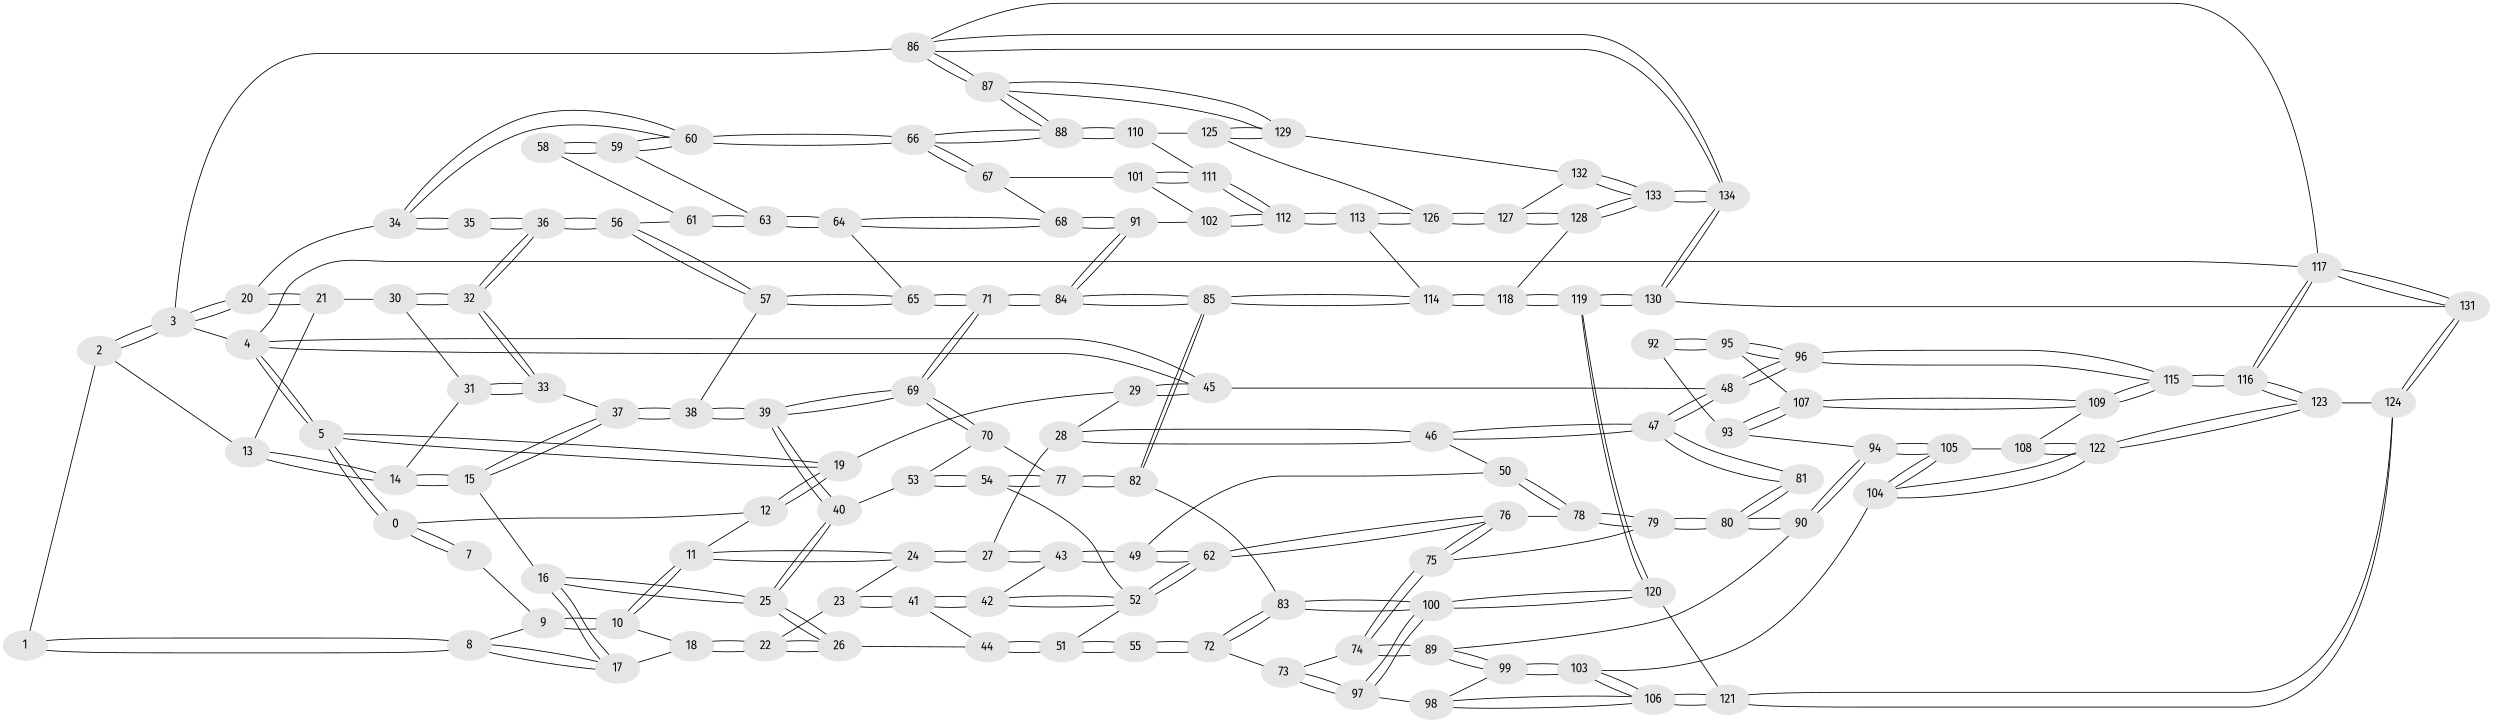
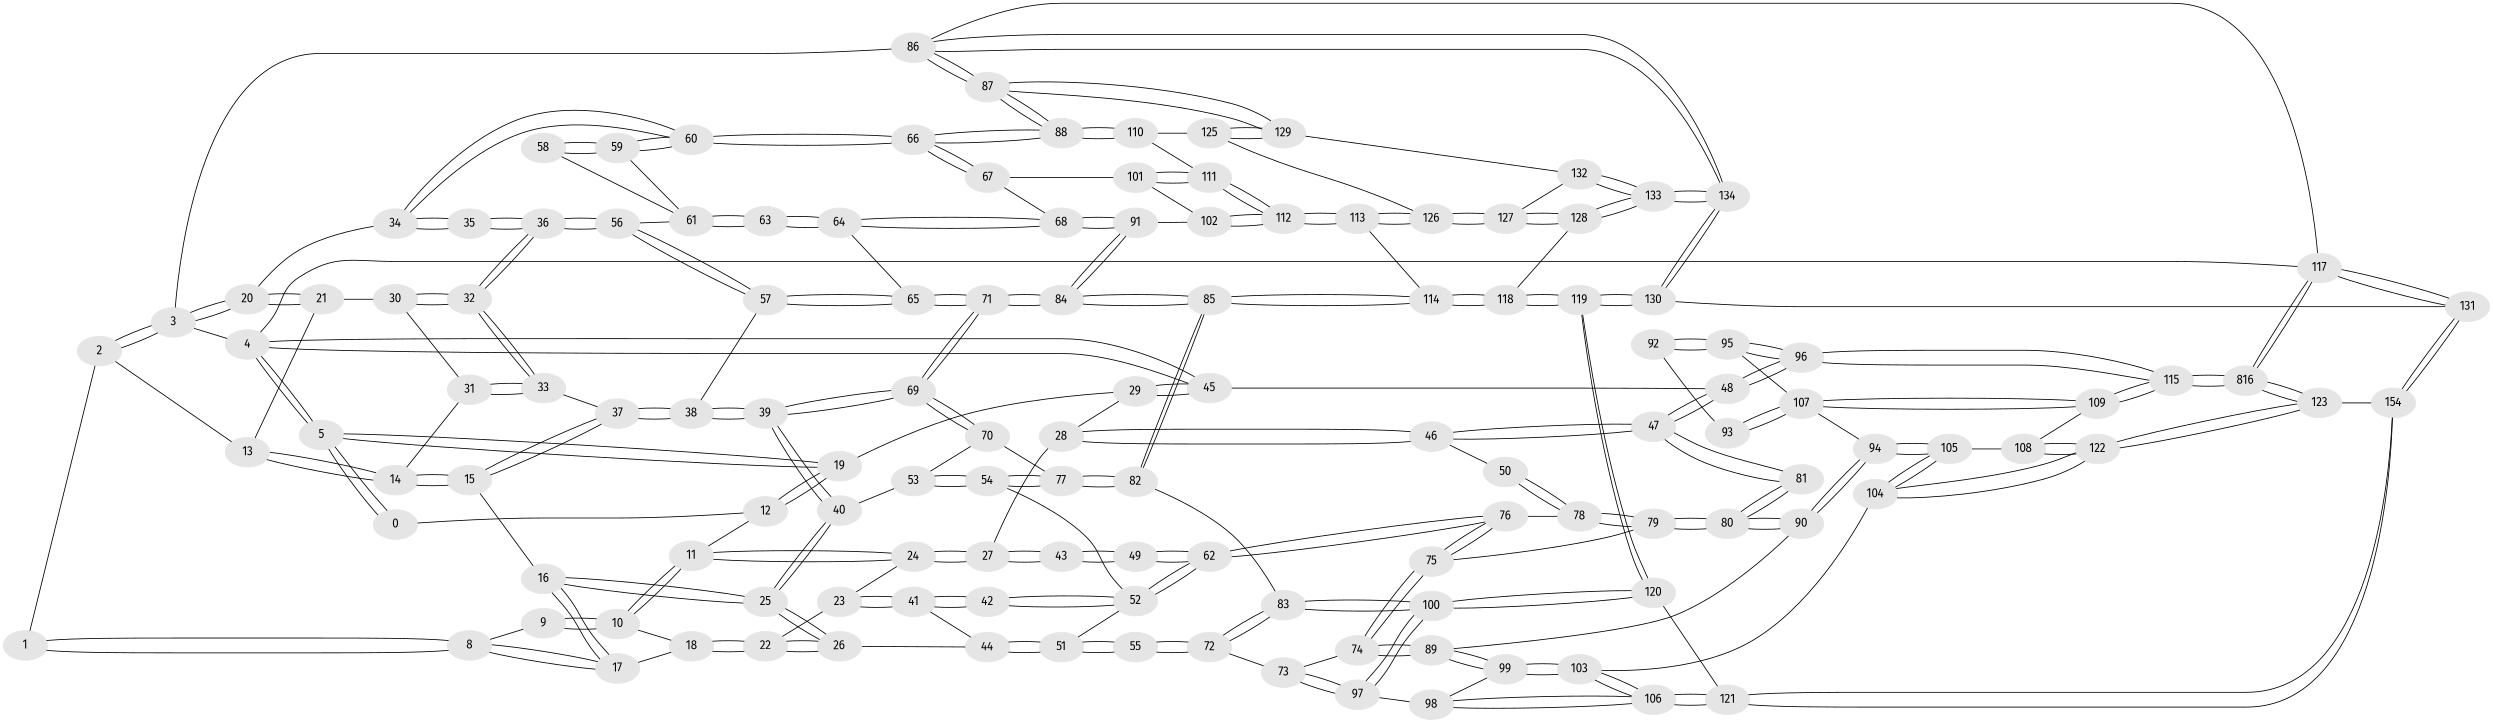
edge "59" -- "63": now "59" -- "61"
node "116": label "116" -> "816"
node "124": label "124" -> "154"
edge "93" -- "94": now "107" -- "94"
edge "50" -- "49": removed
node "7": removed
edge "43" -- "42": removed
